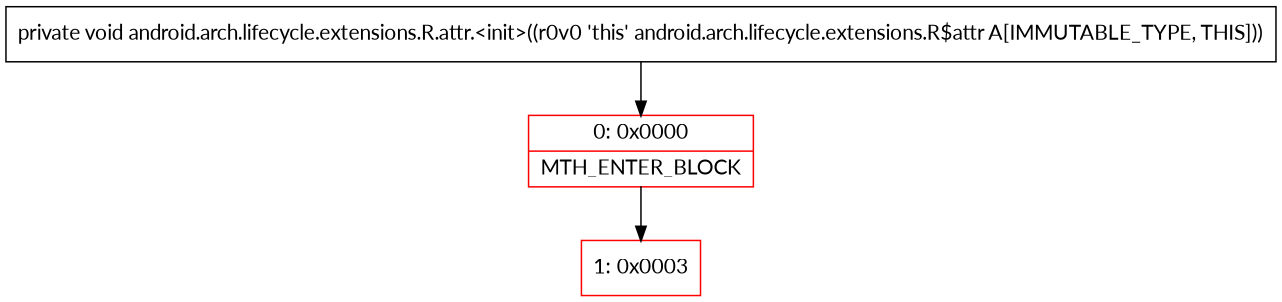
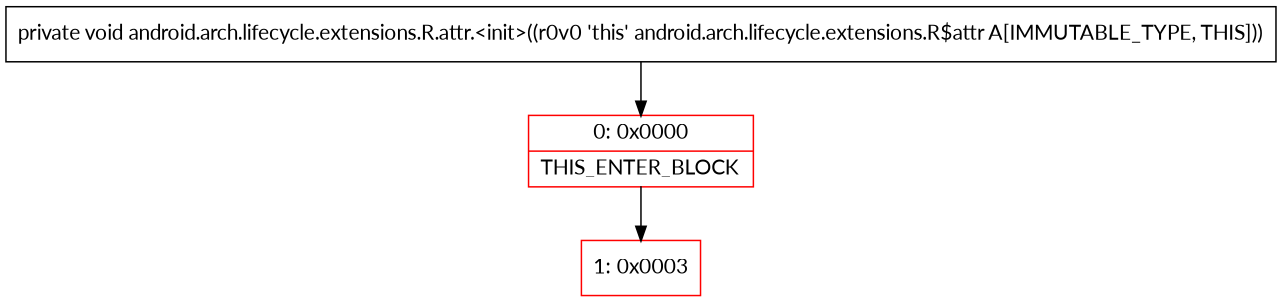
node "0: 0x0000": text "MTH_ENTER_BLOCK" -> "THIS_ENTER_BLOCK"
